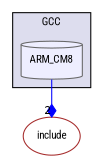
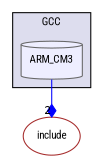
node "ARM_CM8": label "ARM_CM8" -> "ARM_CM3"
